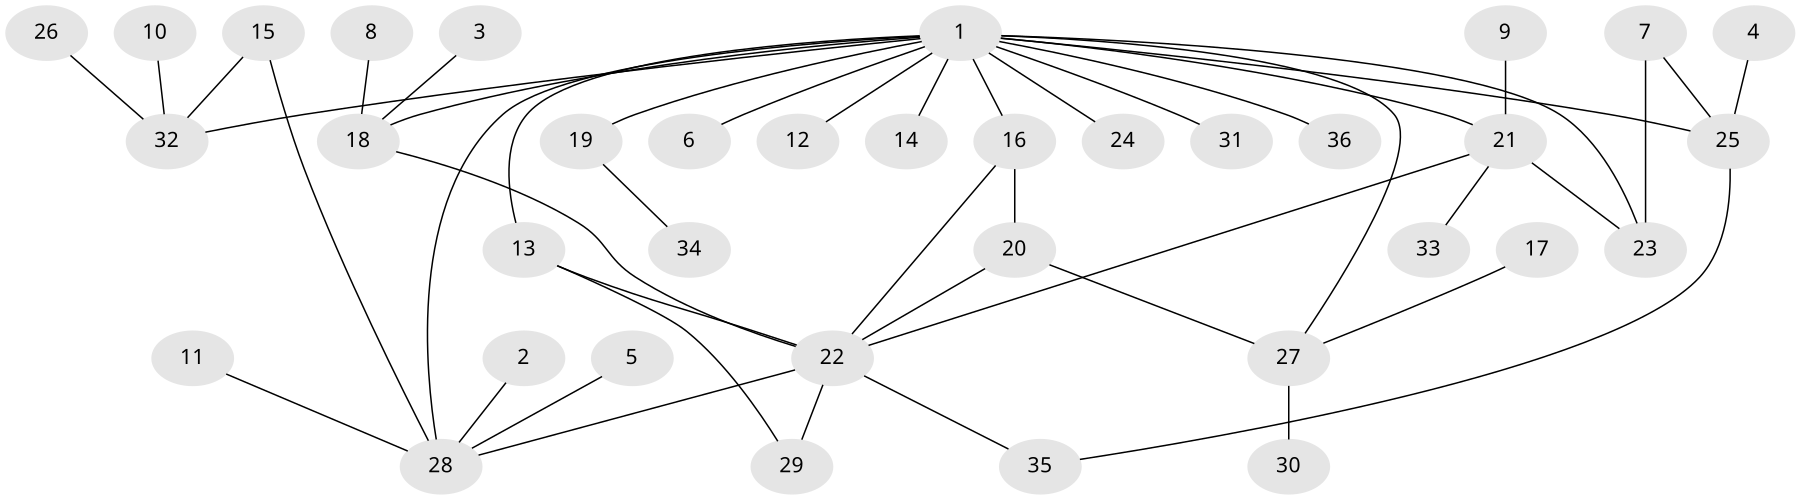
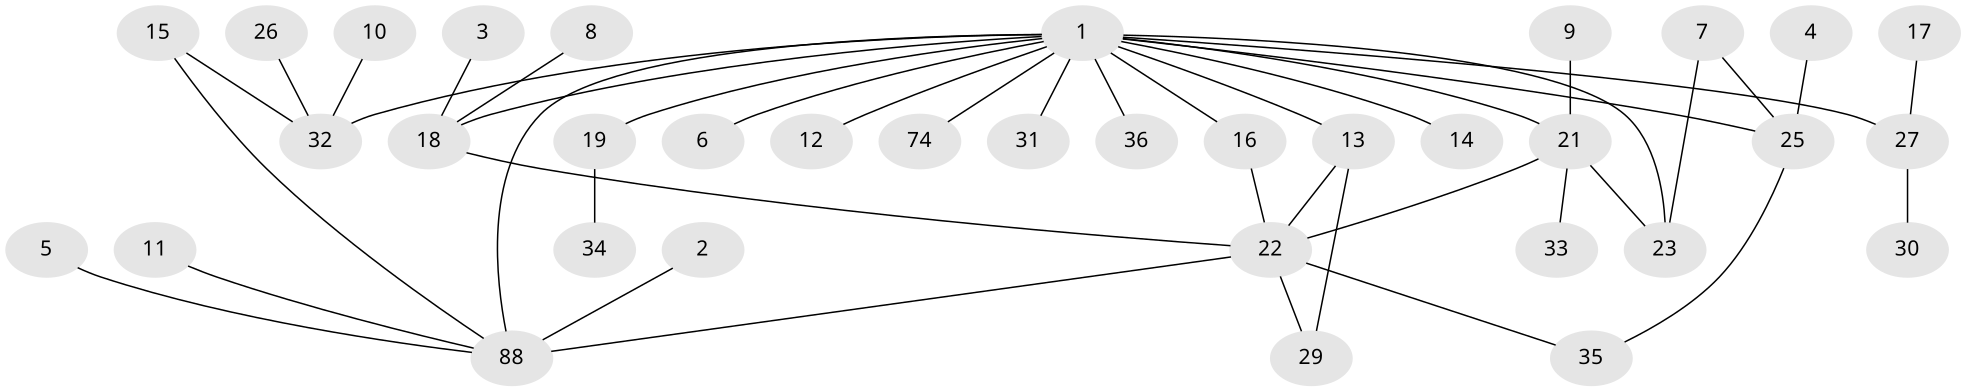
node "24": label "24" -> "74"
node "20": removed
node "28": label "28" -> "88"
